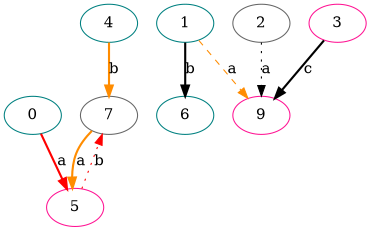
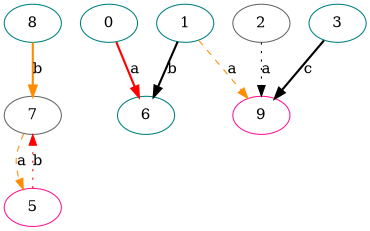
node "4": label "4" -> "8"
node "3": color deeppink -> teal
edge "7" -> "5": style bold -> dashed
edge "0" -> "5": now "0" -> "6"
